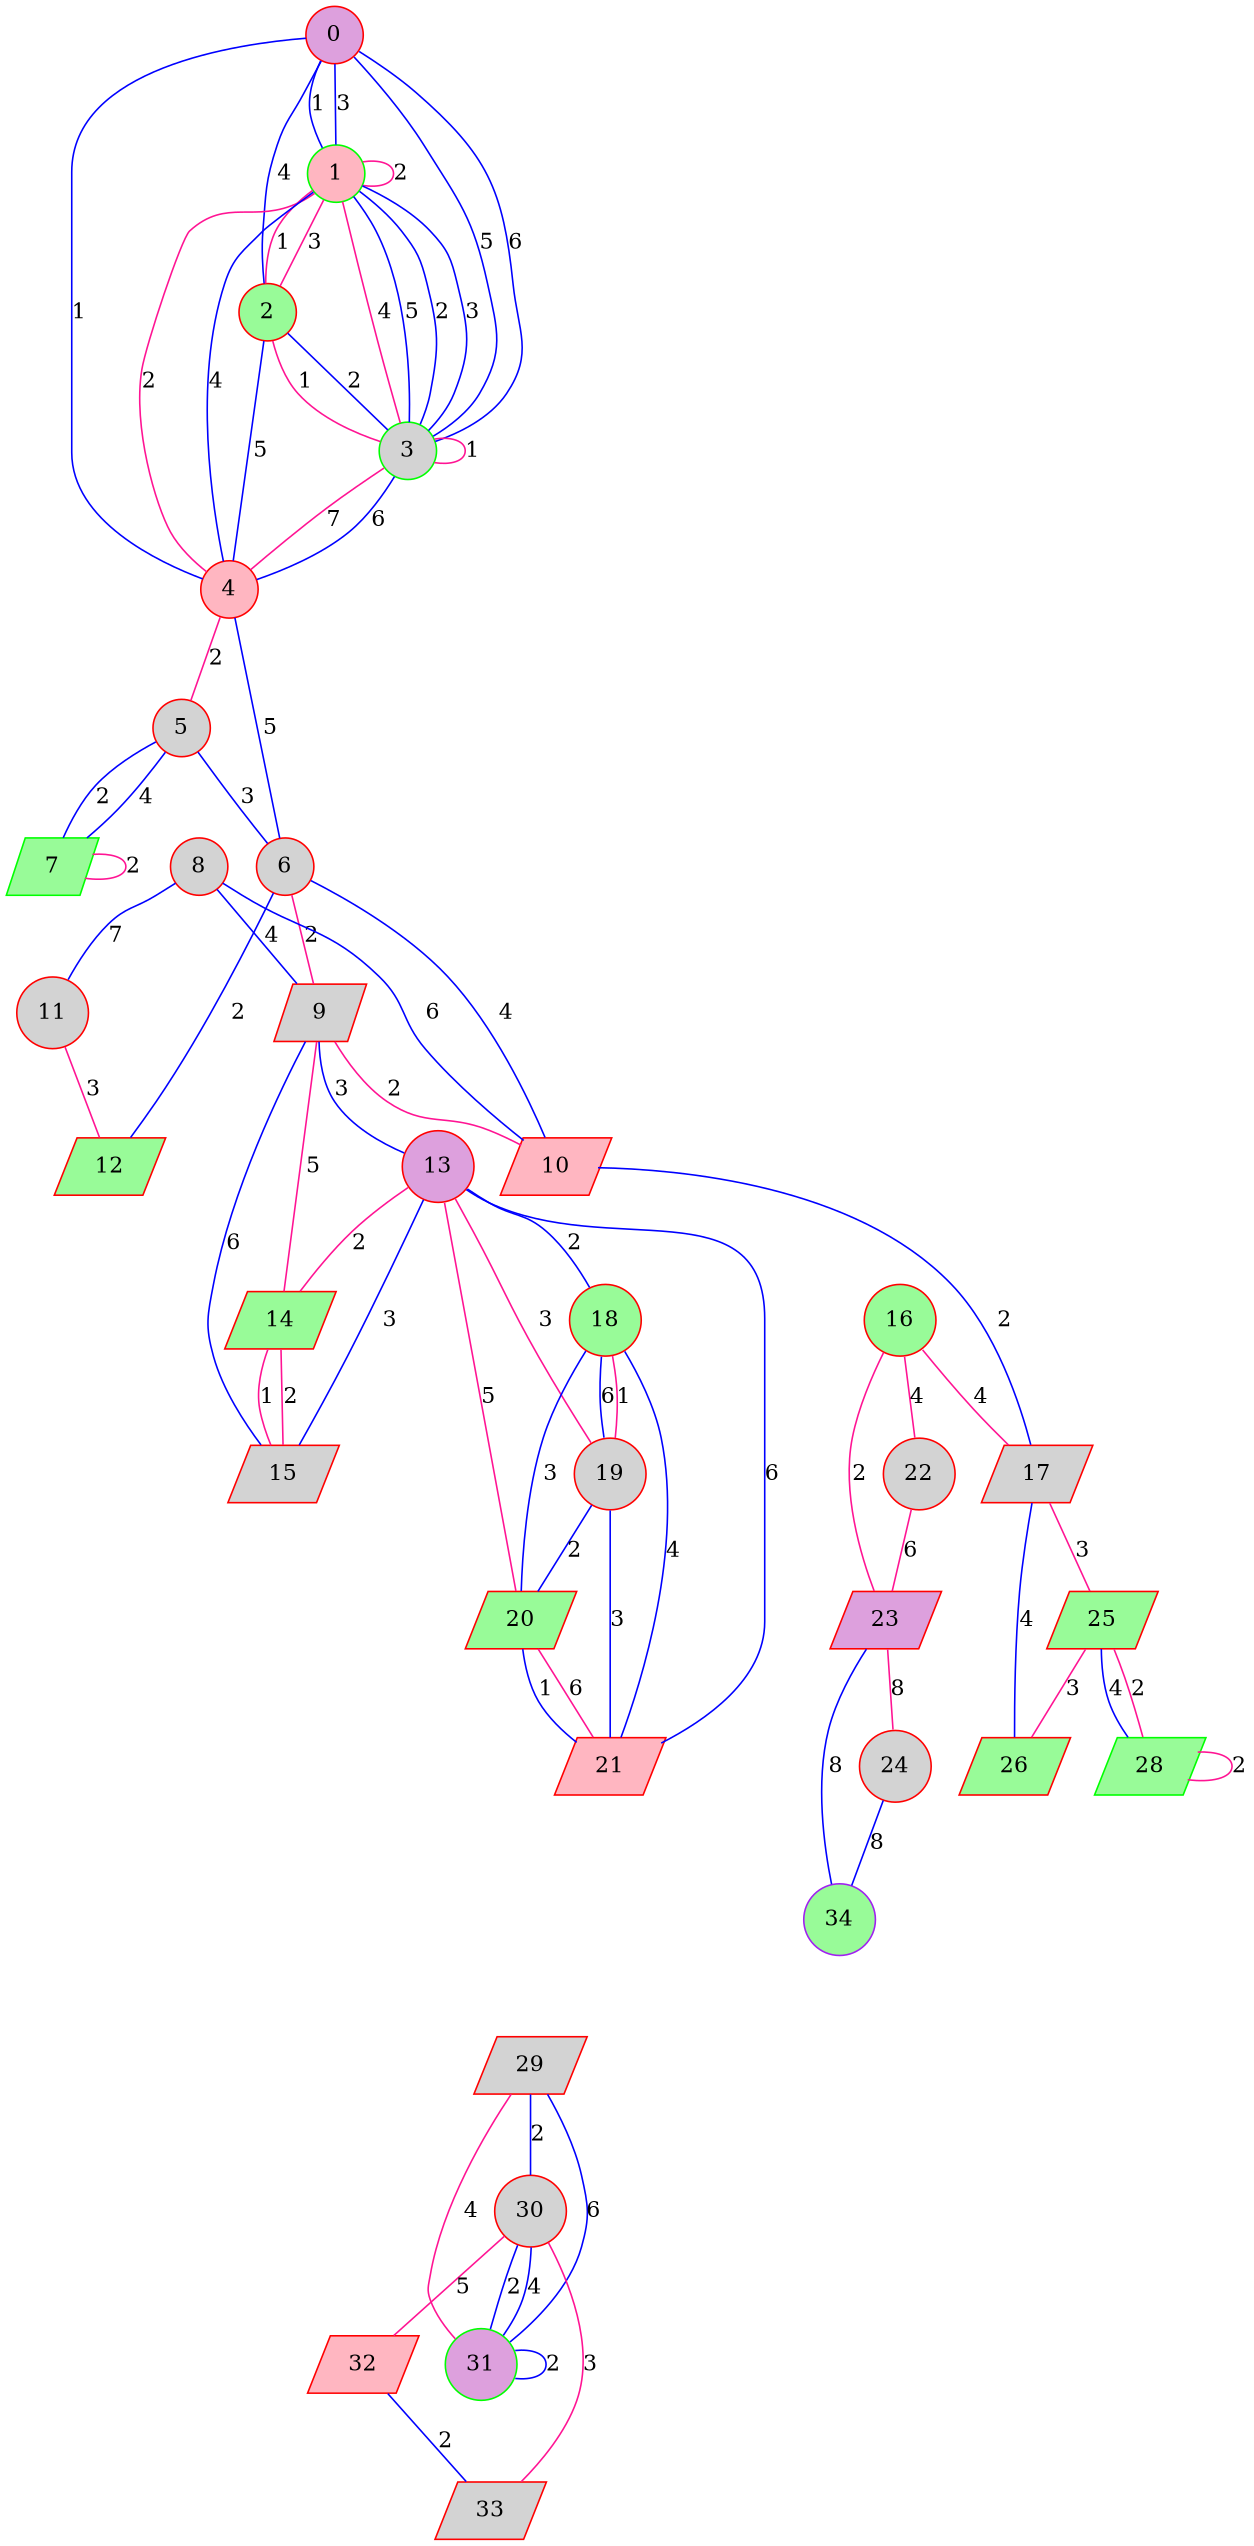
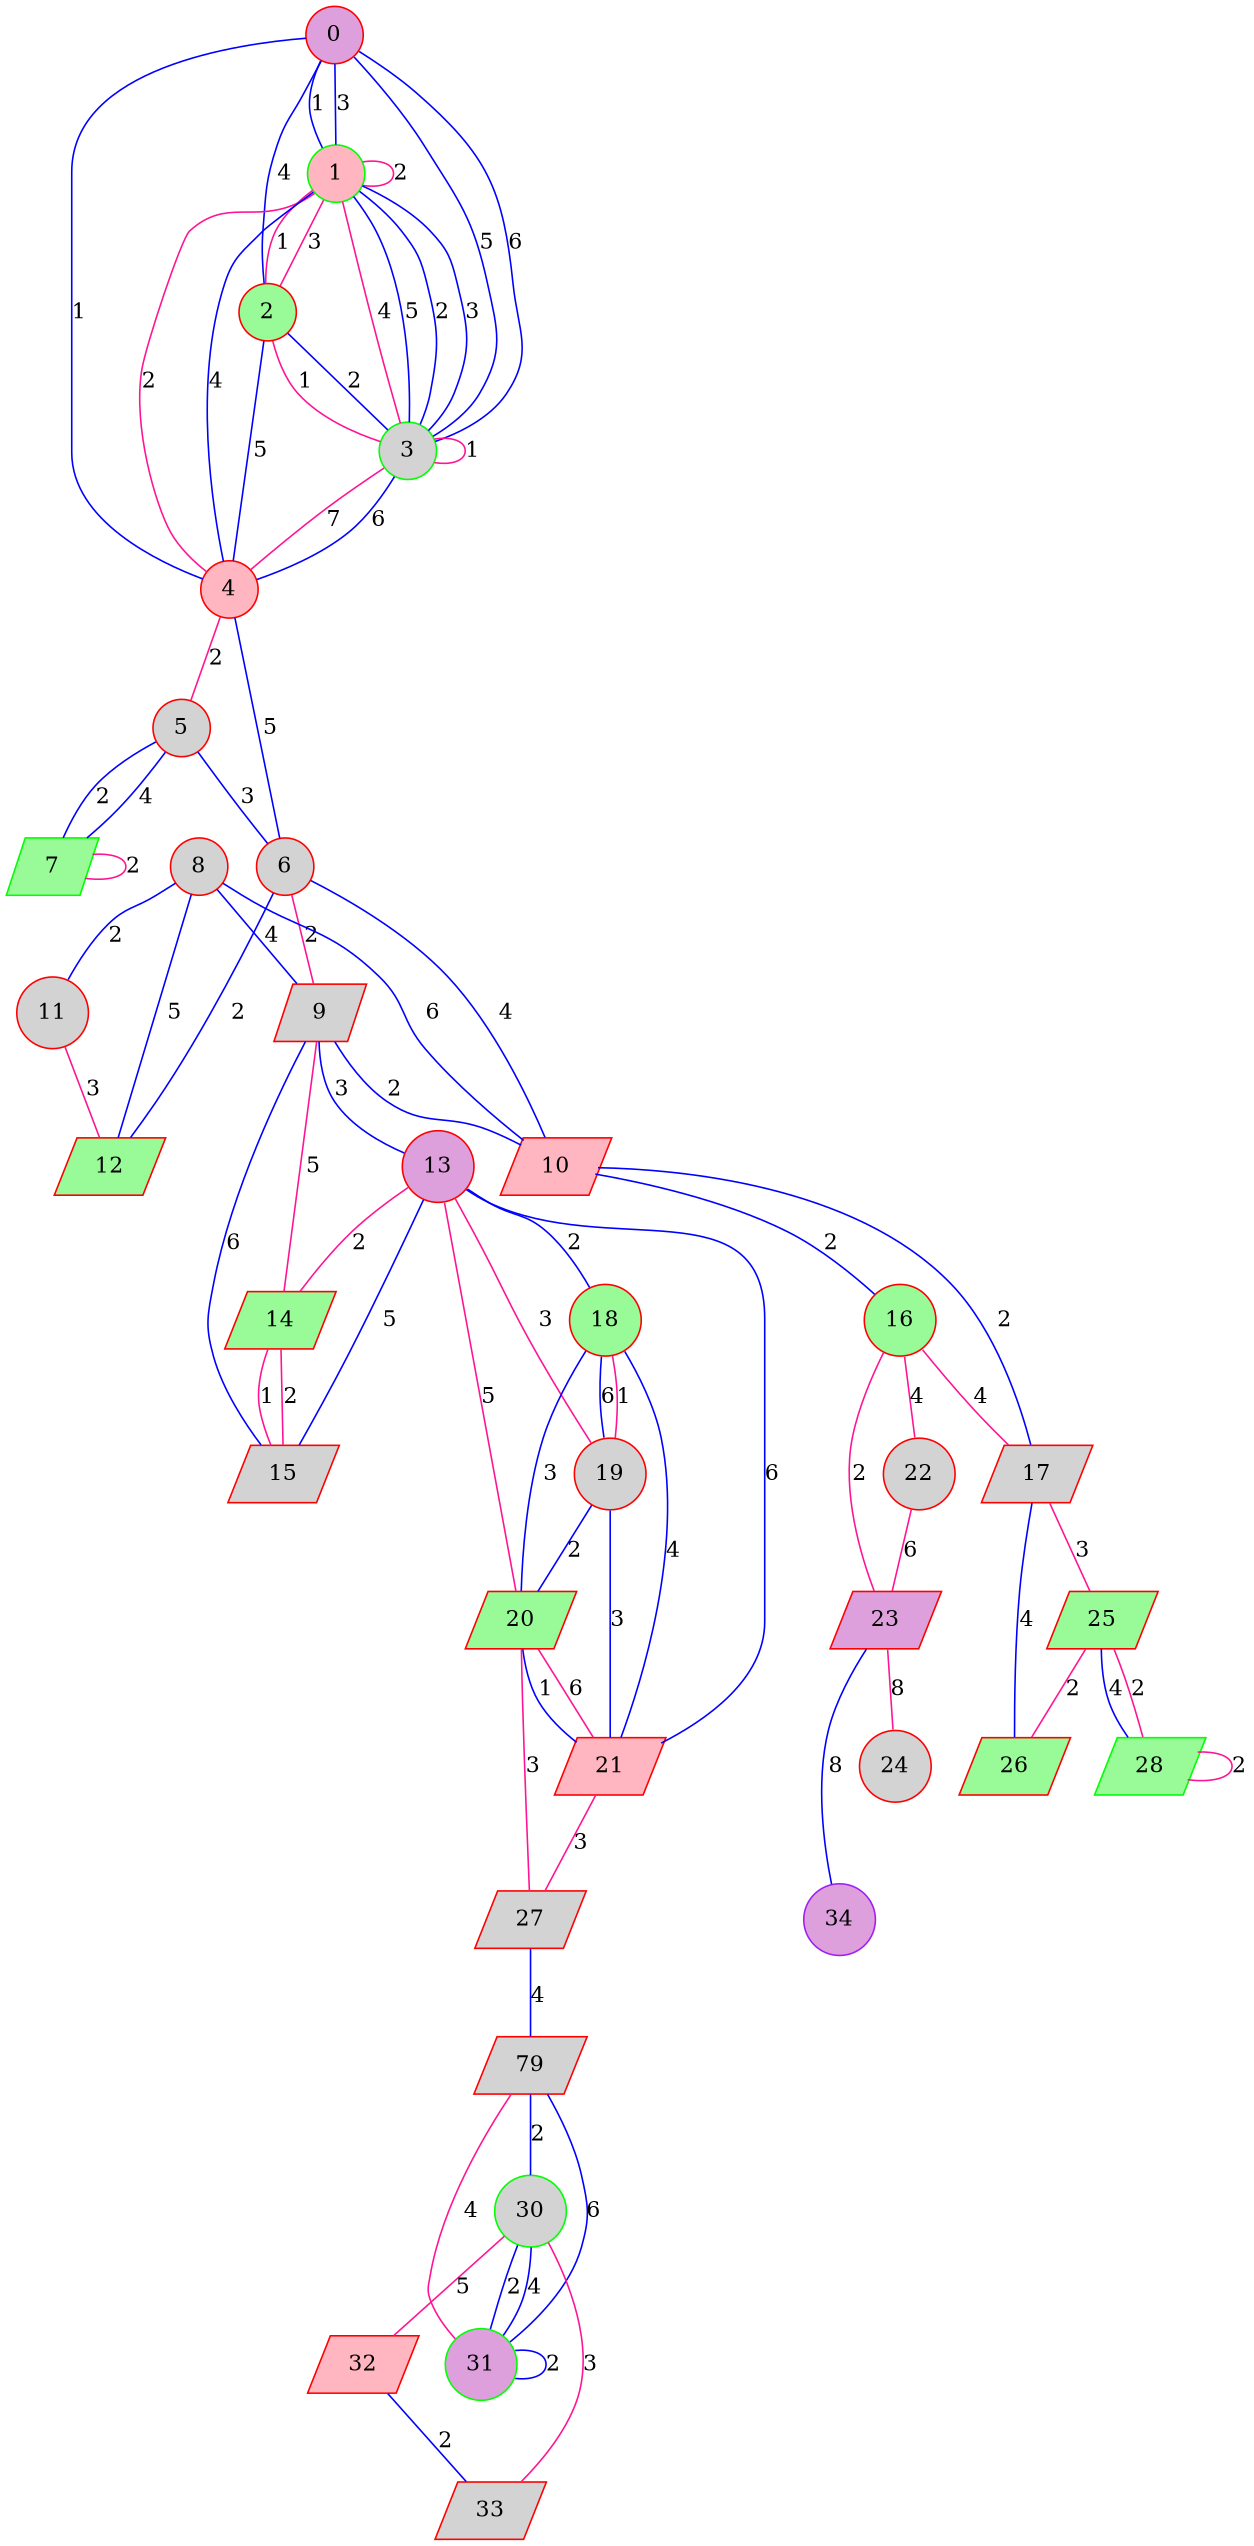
edge "8" -- "11": label "7" -> "2"
edge "8" -- "12": added, label "5"
edge "9" -- "10": color deeppink -> blue
edge "10" -- "16": added, label "2"
edge "13" -- "15": label "3" -> "5"
edge "25" -- "26": label "3" -> "2"
edge "24" -- "34": removed, label "8"
node "27": added
node "34": fillcolor palegreen -> plum
node "29": label "29" -> "79"
node "30": color red -> green
